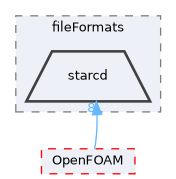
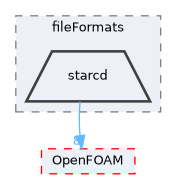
edge "OpenFOAM" -> "starcd": reversed
